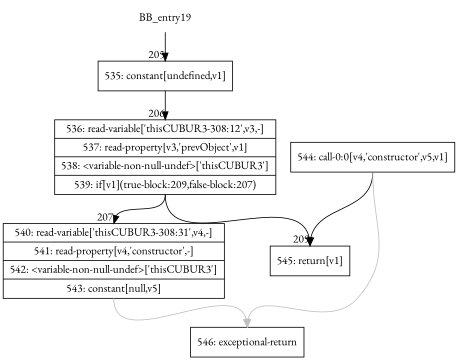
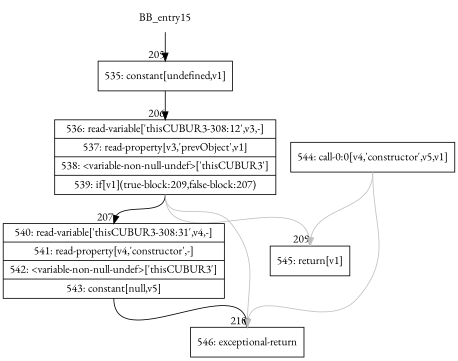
node "BB_entry19": label "BB_entry19" -> "BB_entry15"
edge "544: call-0:0[v4,'constructor',v5,v1]" -> "545: return[v1]": color black -> gray
edge "536: read-variable['thisCUBUR3-308:12',v3,-]" -> "545: return[v1]": color black -> gray
edge "536: read-variable['thisCUBUR3-308:12',v3,-]" -> "546: exceptional-return": added
edge "540: read-variable['thisCUBUR3-308:31',v4,-]" -> "546: exceptional-return": color gray -> black
